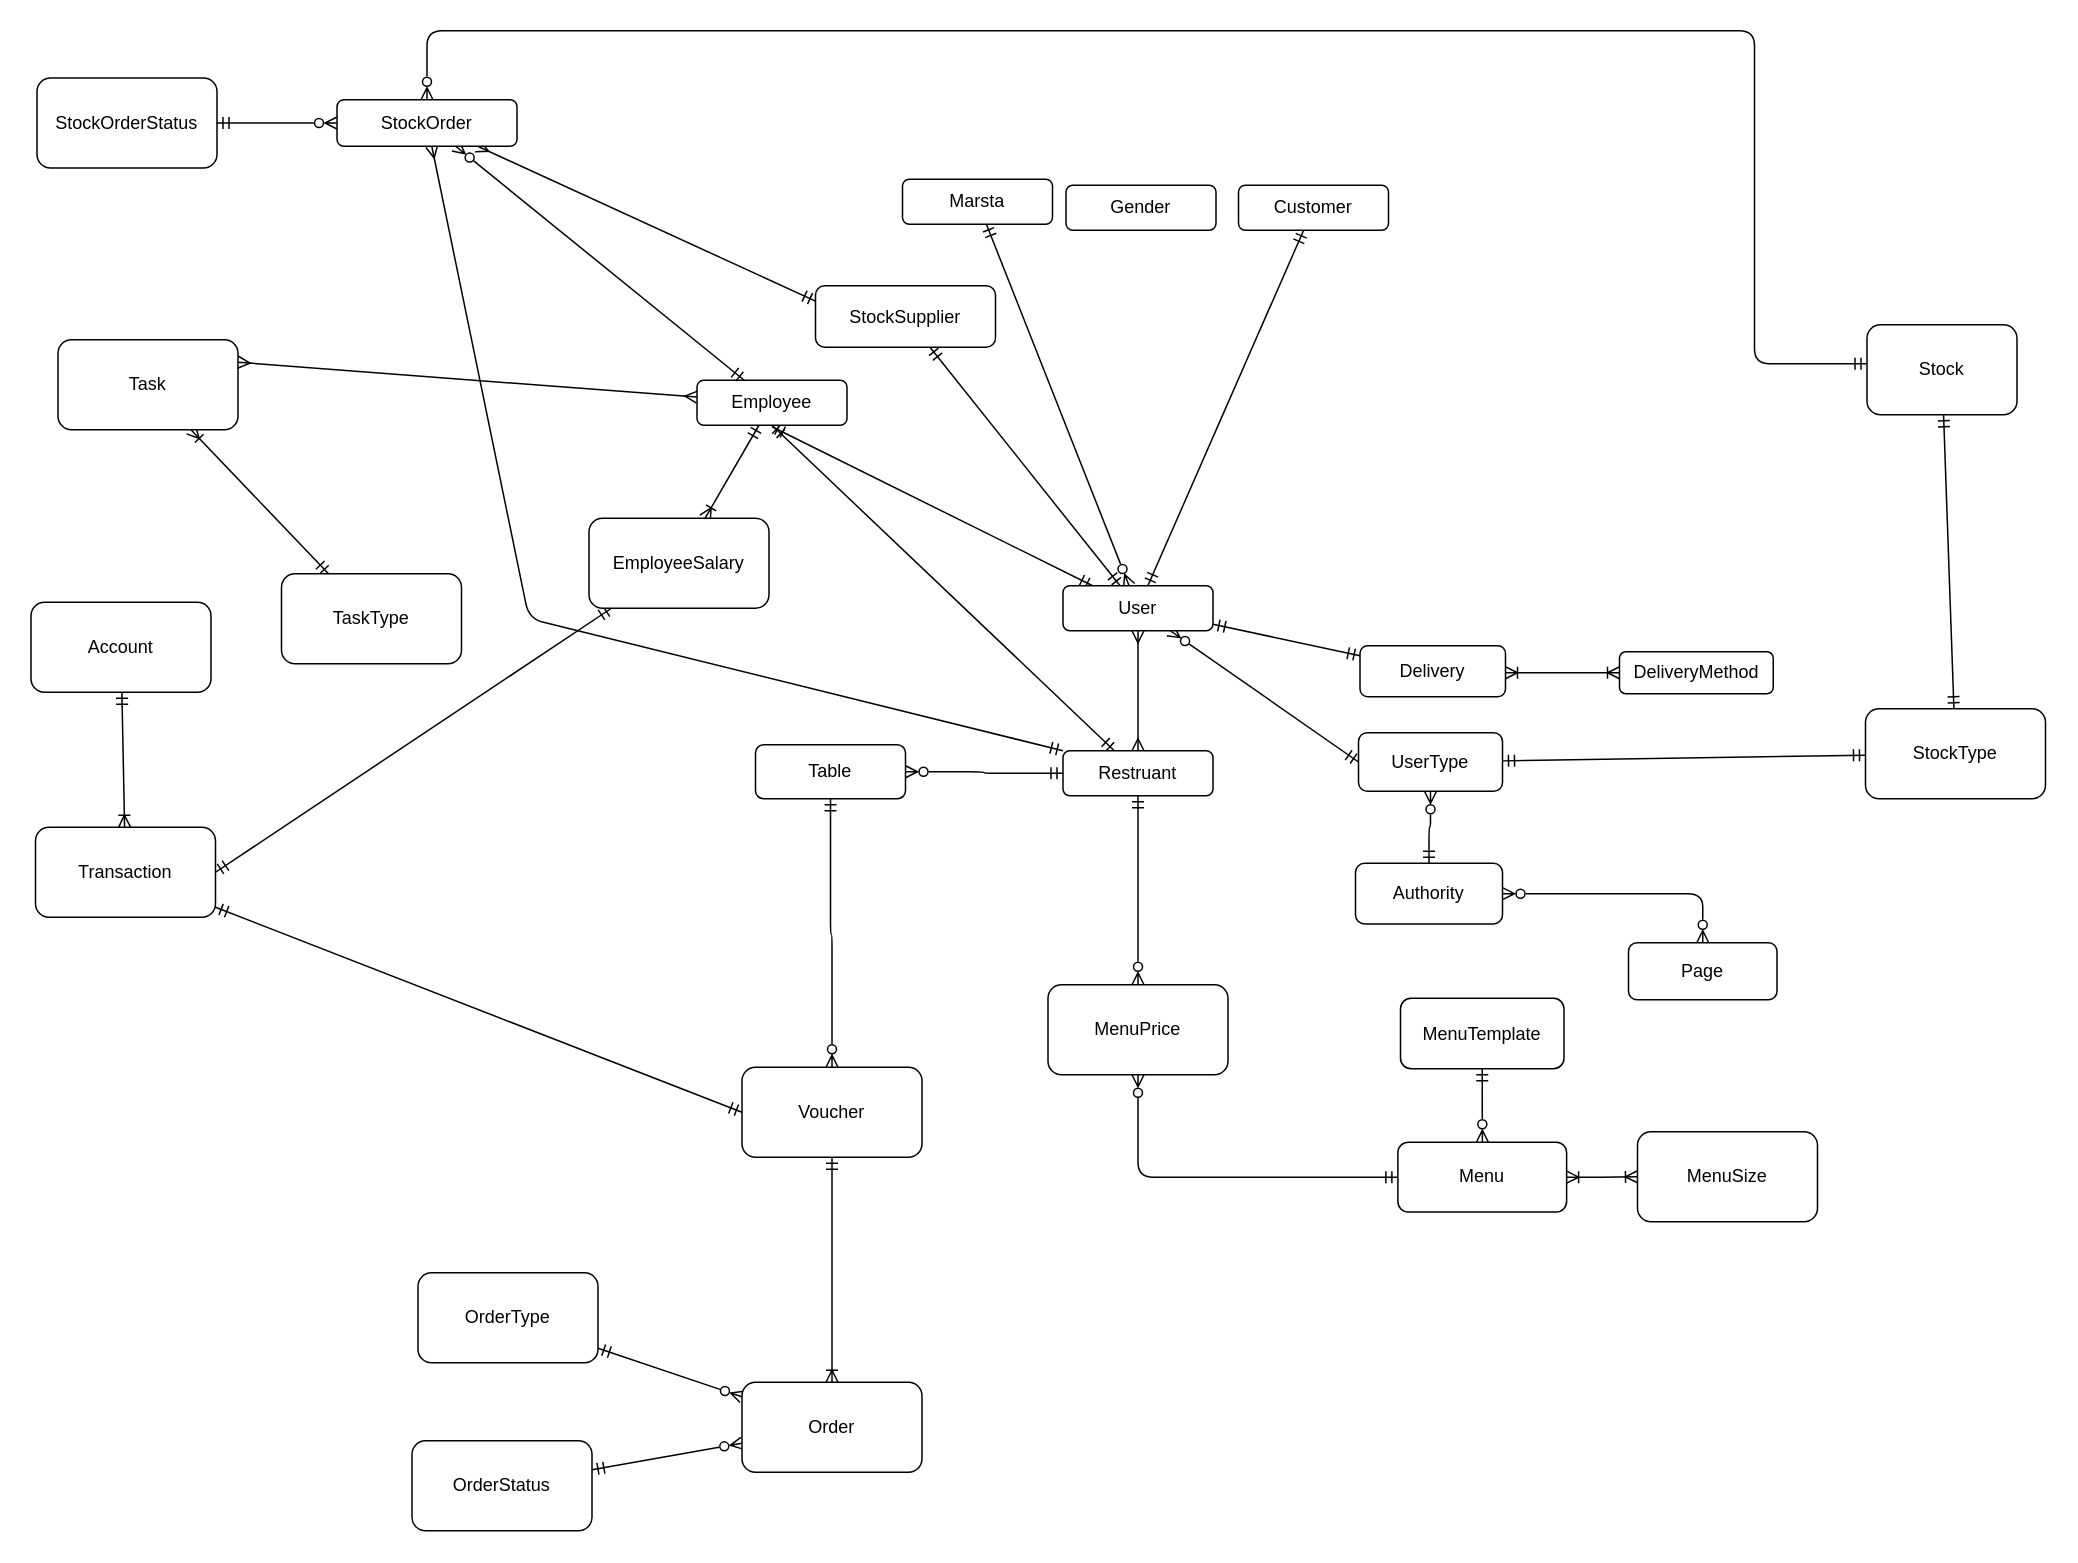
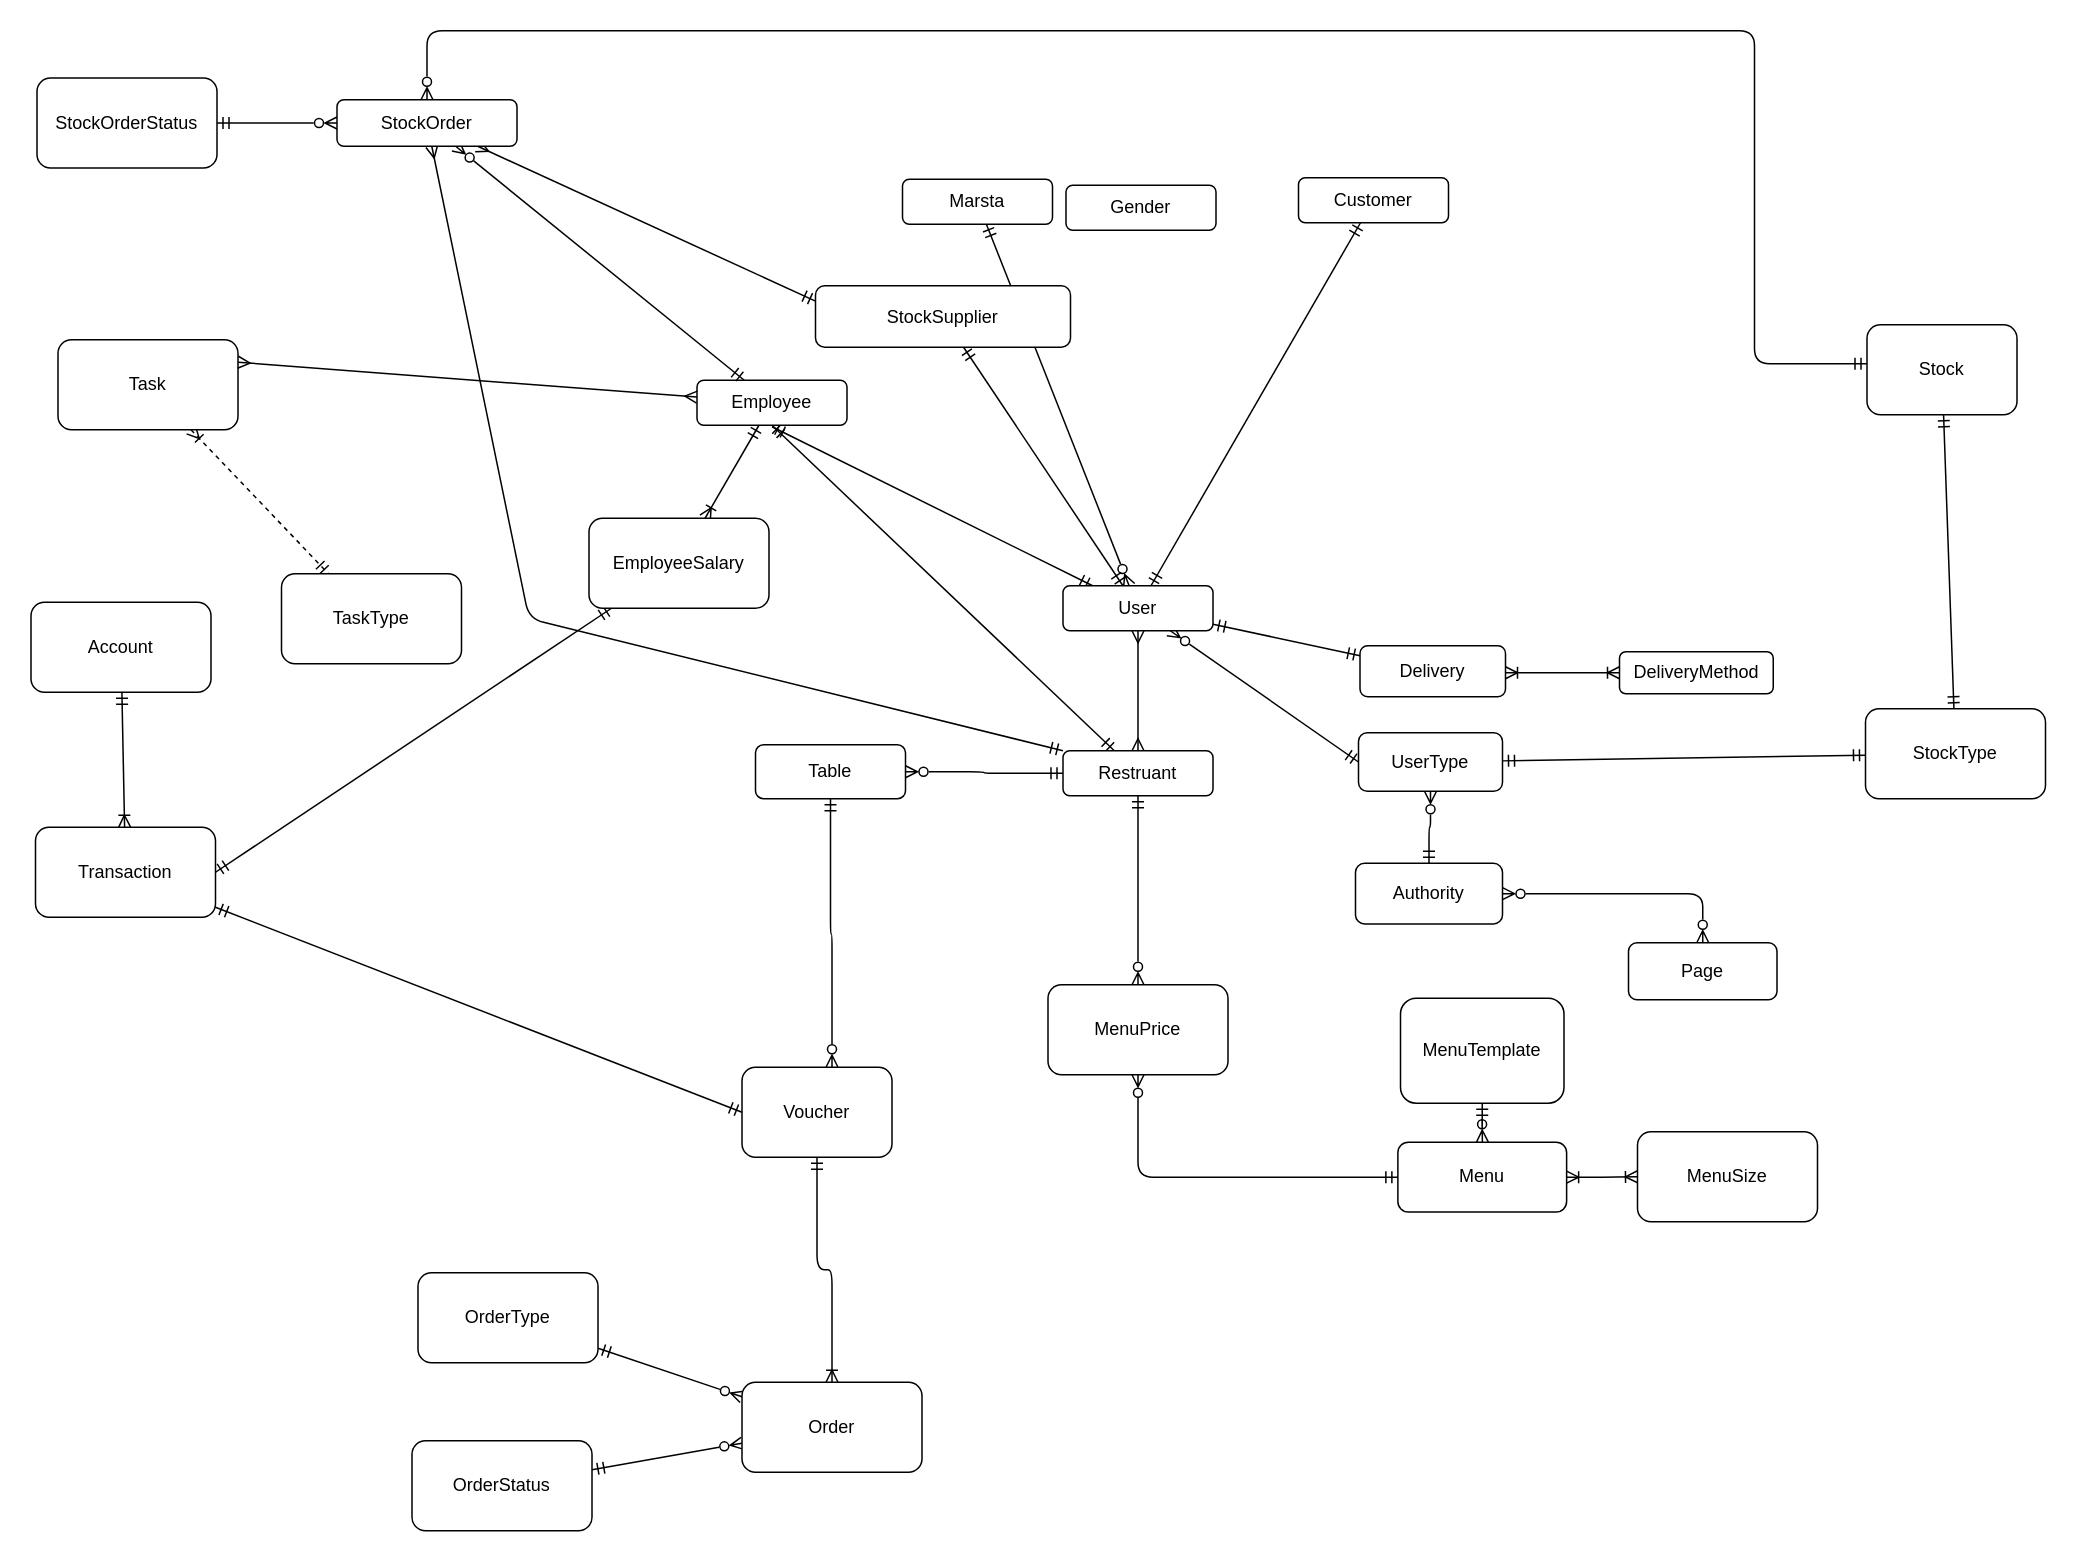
node "Customer": moved (1313, 208) -> (1373, 200)
node "StockSupplier": size 180x62 -> 255x62
edge "Task" -- "TaskType": style solid -> dashed
node "MenuTemplate": size 164x71 -> 164x105
node "Voucher": size 180x90 -> 150x90
